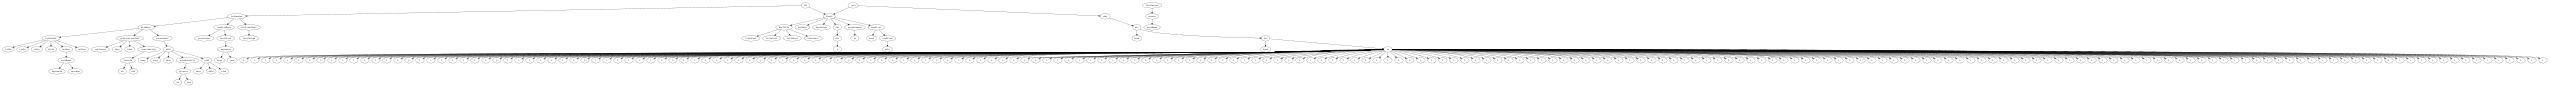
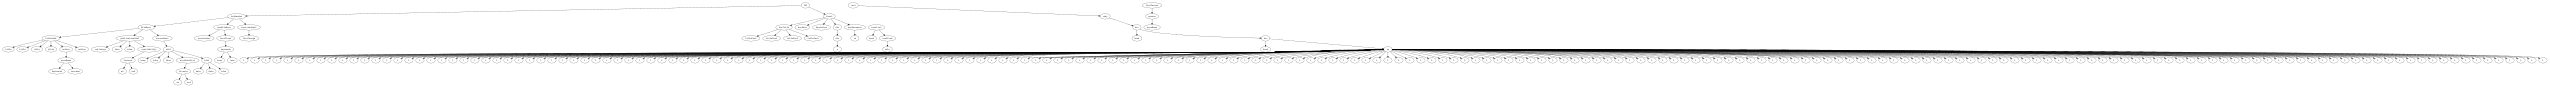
edge "text" -> "front": removed
edge "front" -> "castList": removed
